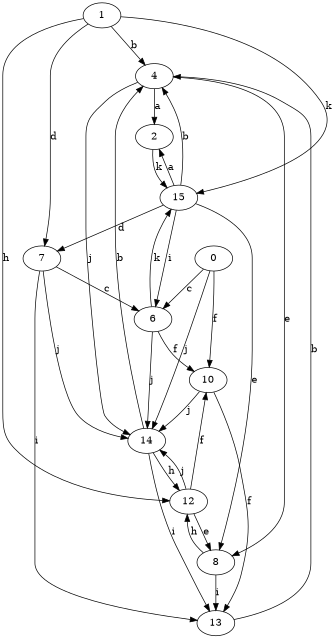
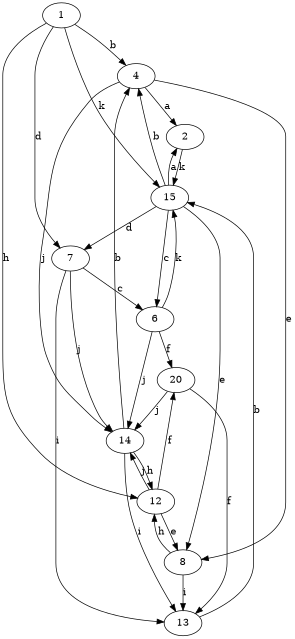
edge "15" -> "6": label "i" -> "c"
node "0": removed
edge "13" -> "4": now "13" -> "15"
node "10": label "10" -> "20"
